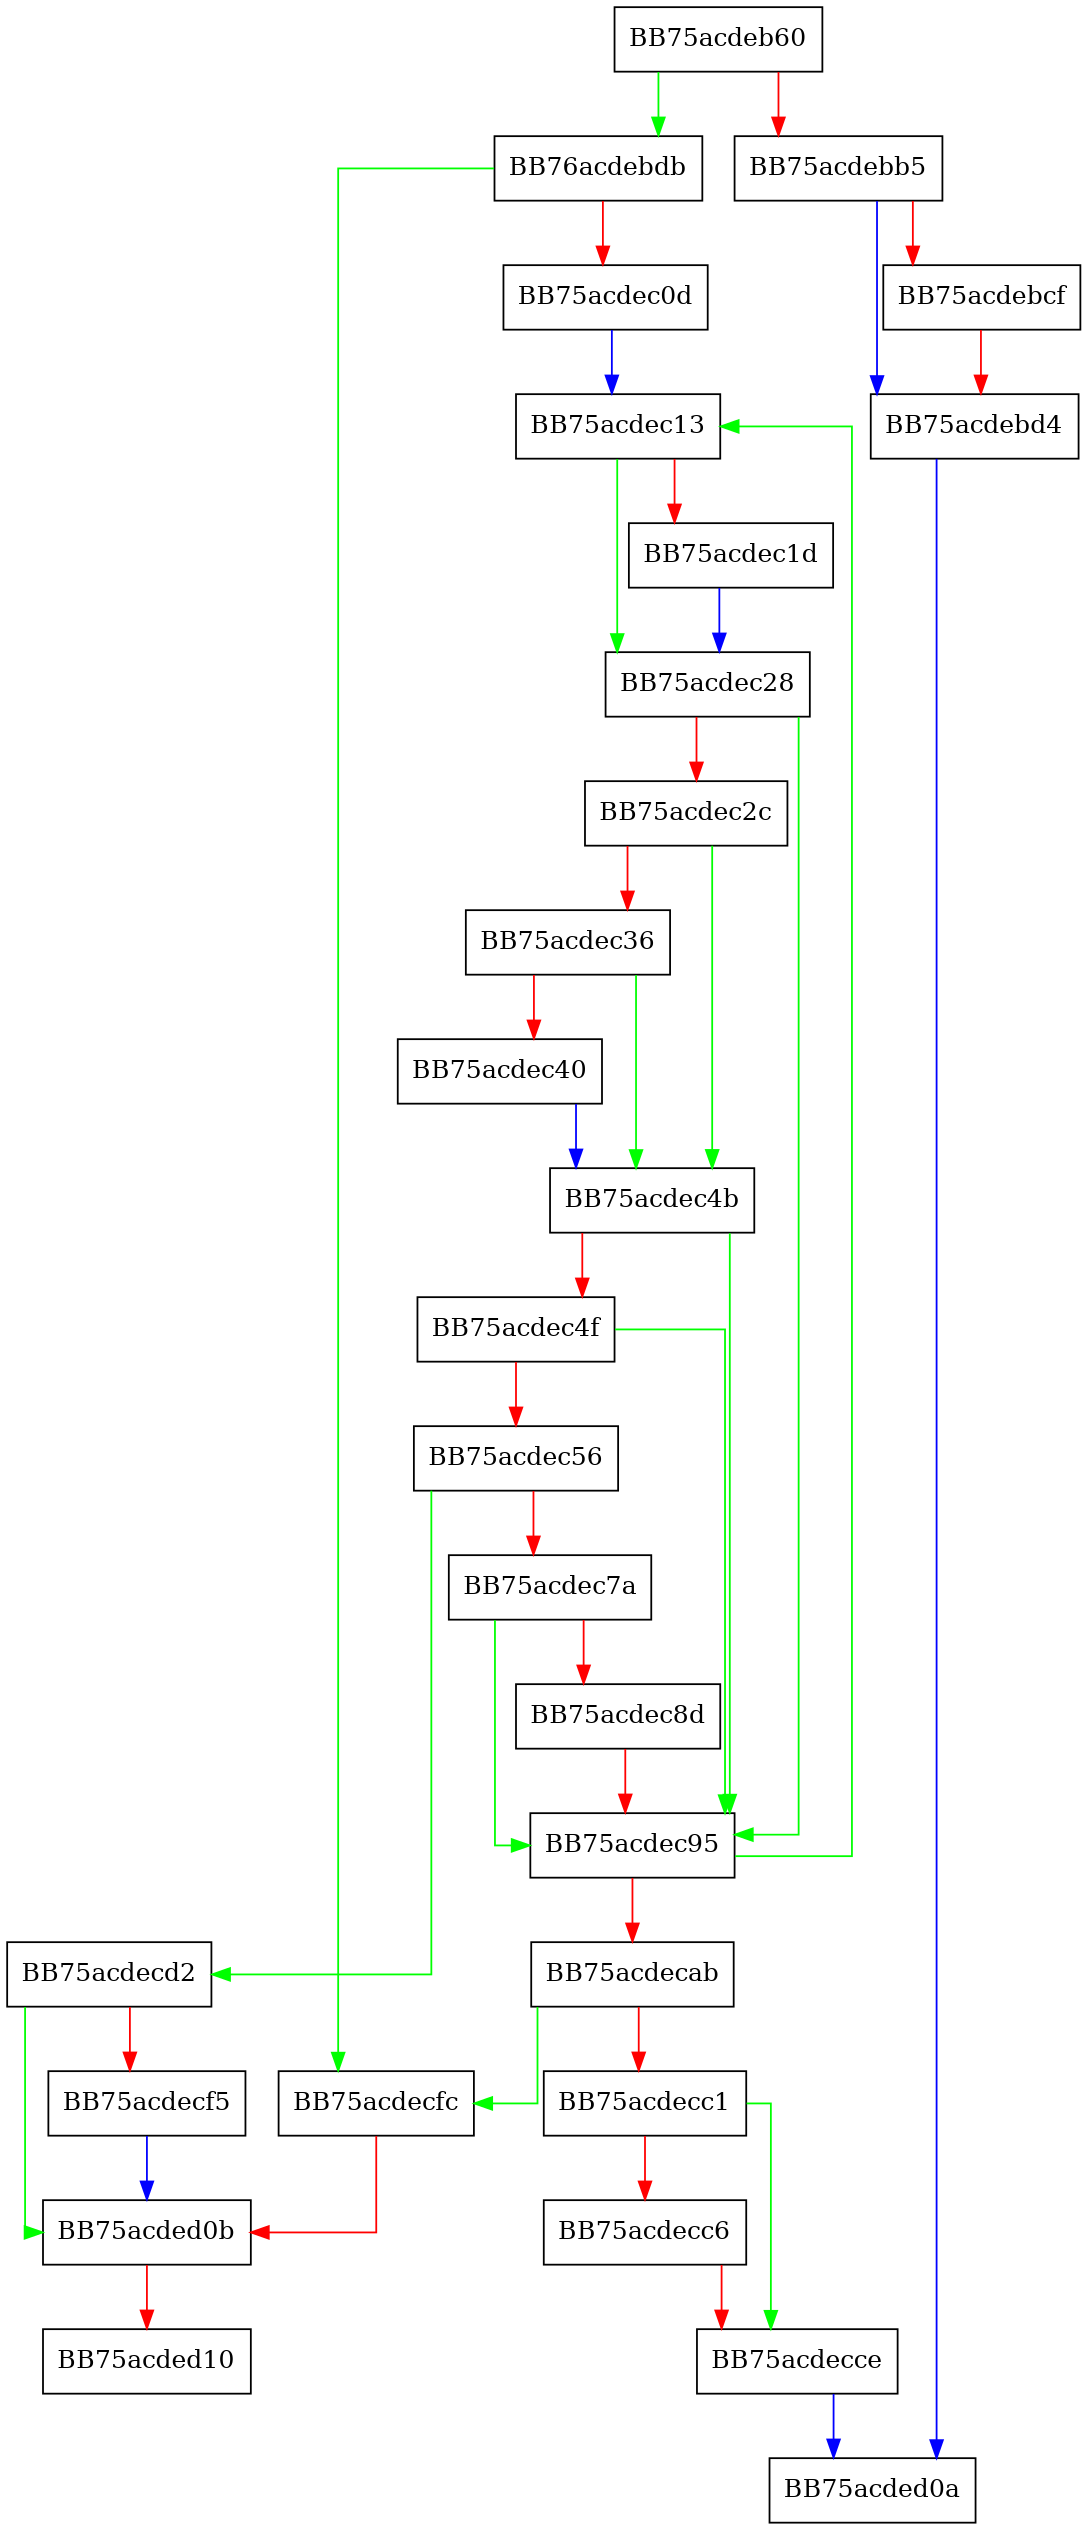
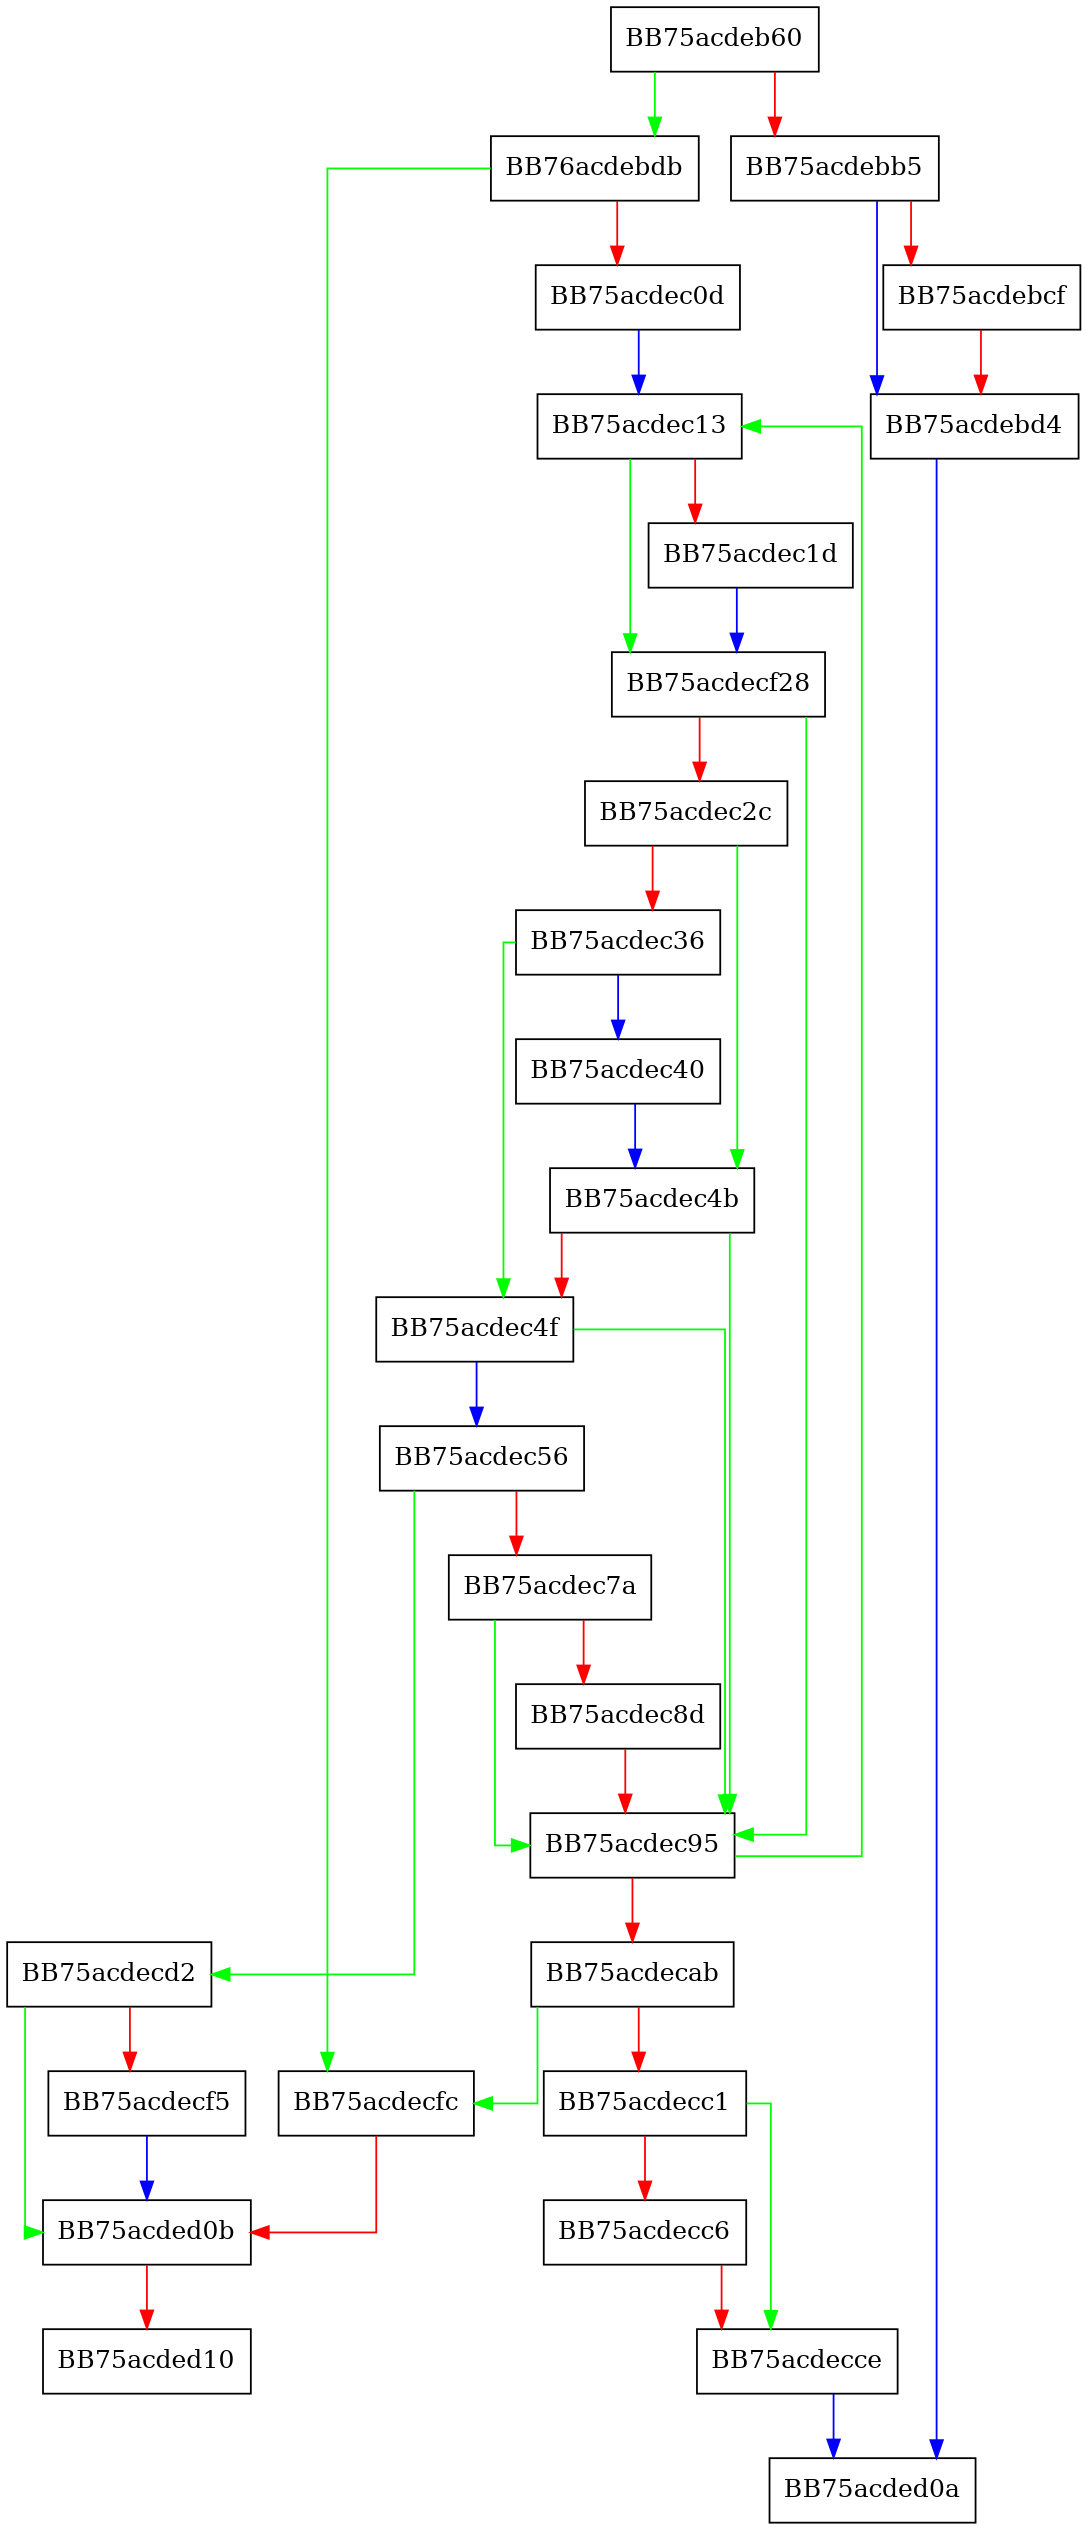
node "BB75acdec28": label "BB75acdec28" -> "BB75acdecf28"
edge "BB75acdec36" -> "BB75acdec40": color red -> blue
edge "BB75acdec36" -> "BB75acdec4b": now "BB75acdec36" -> "BB75acdec4f"
edge "BB75acdec4f" -> "BB75acdec56": color red -> blue
